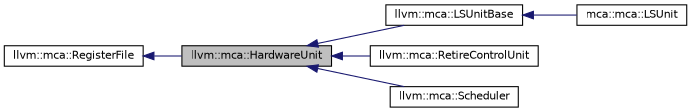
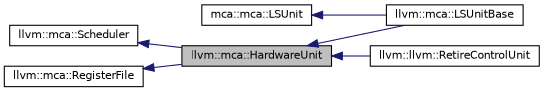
edge "mca::mca::LSUnit" -> "llvm::mca::LSUnitBase": reversed
node "llvm::mca::RetireControlUnit": label "llvm::mca::RetireControlUnit" -> "llvm::llvm::RetireControlUnit"
edge "llvm::mca::Scheduler" -> "llvm::mca::HardwareUnit": reversed
